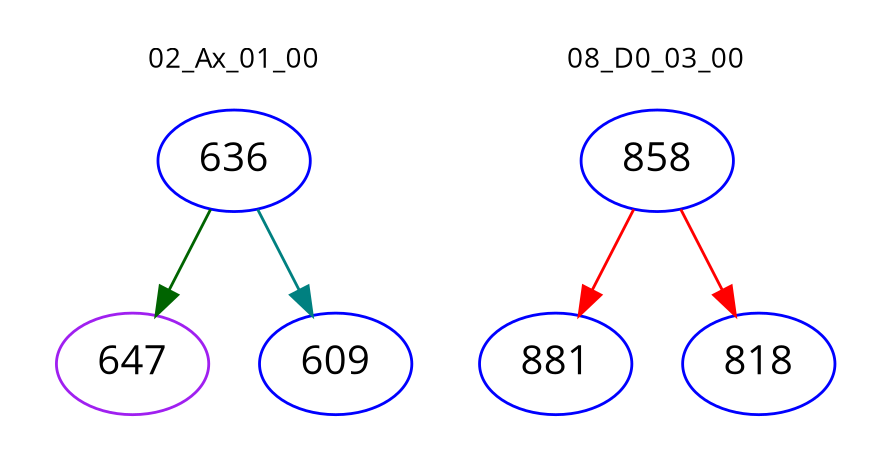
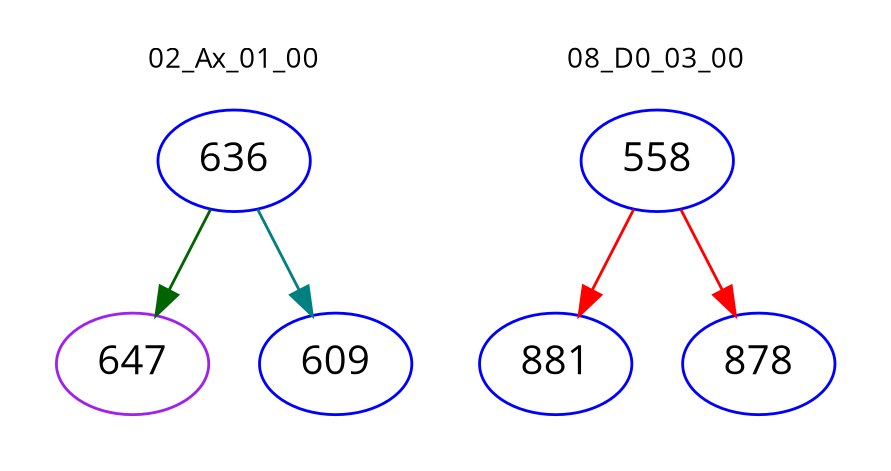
node "858": label "858" -> "558"
node "818": label "818" -> "878"
